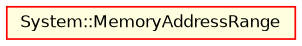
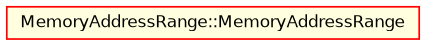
node "System::MemoryAddressRange": label "System::MemoryAddressRange" -> "MemoryAddressRange::MemoryAddressRange"
